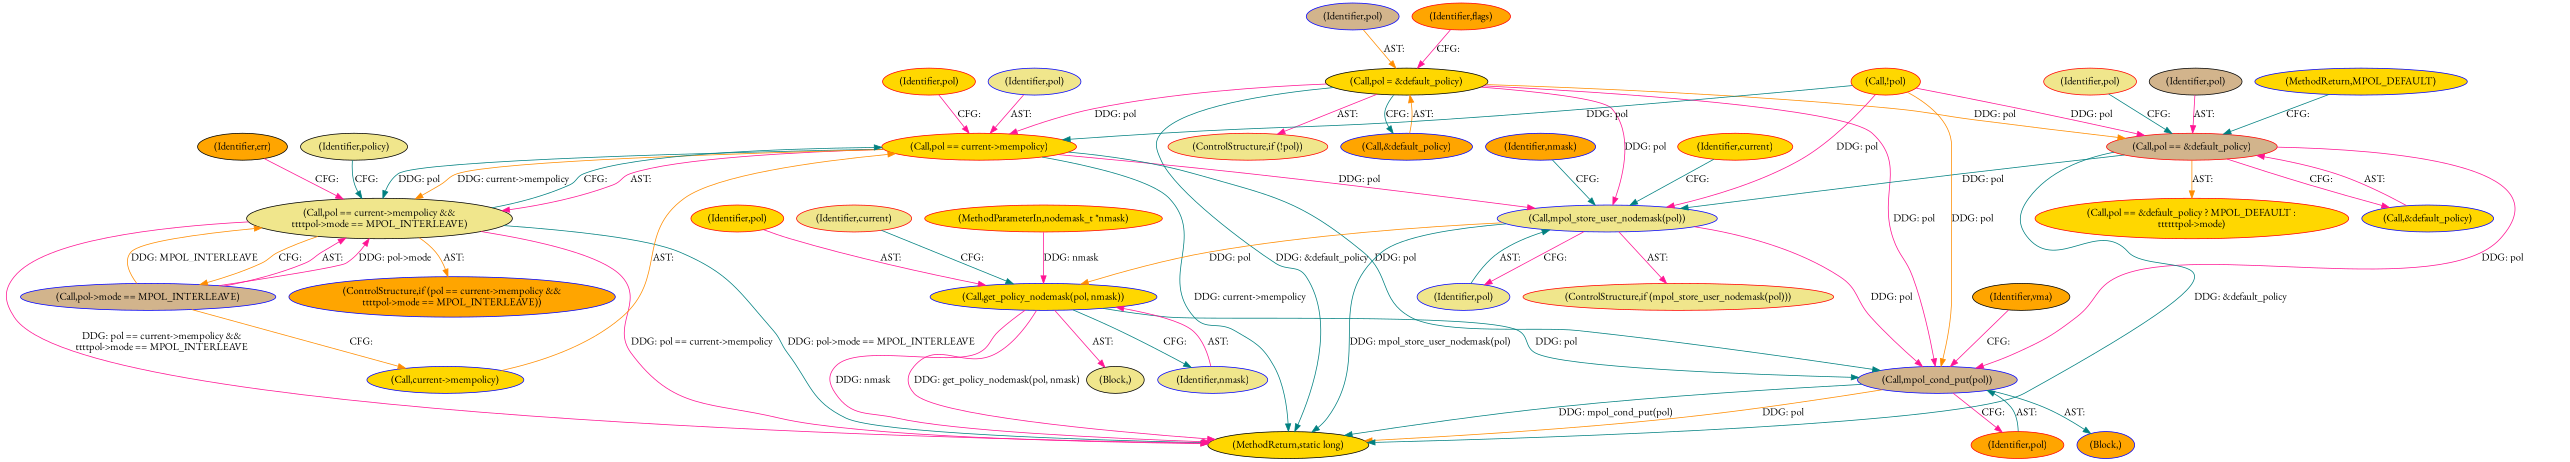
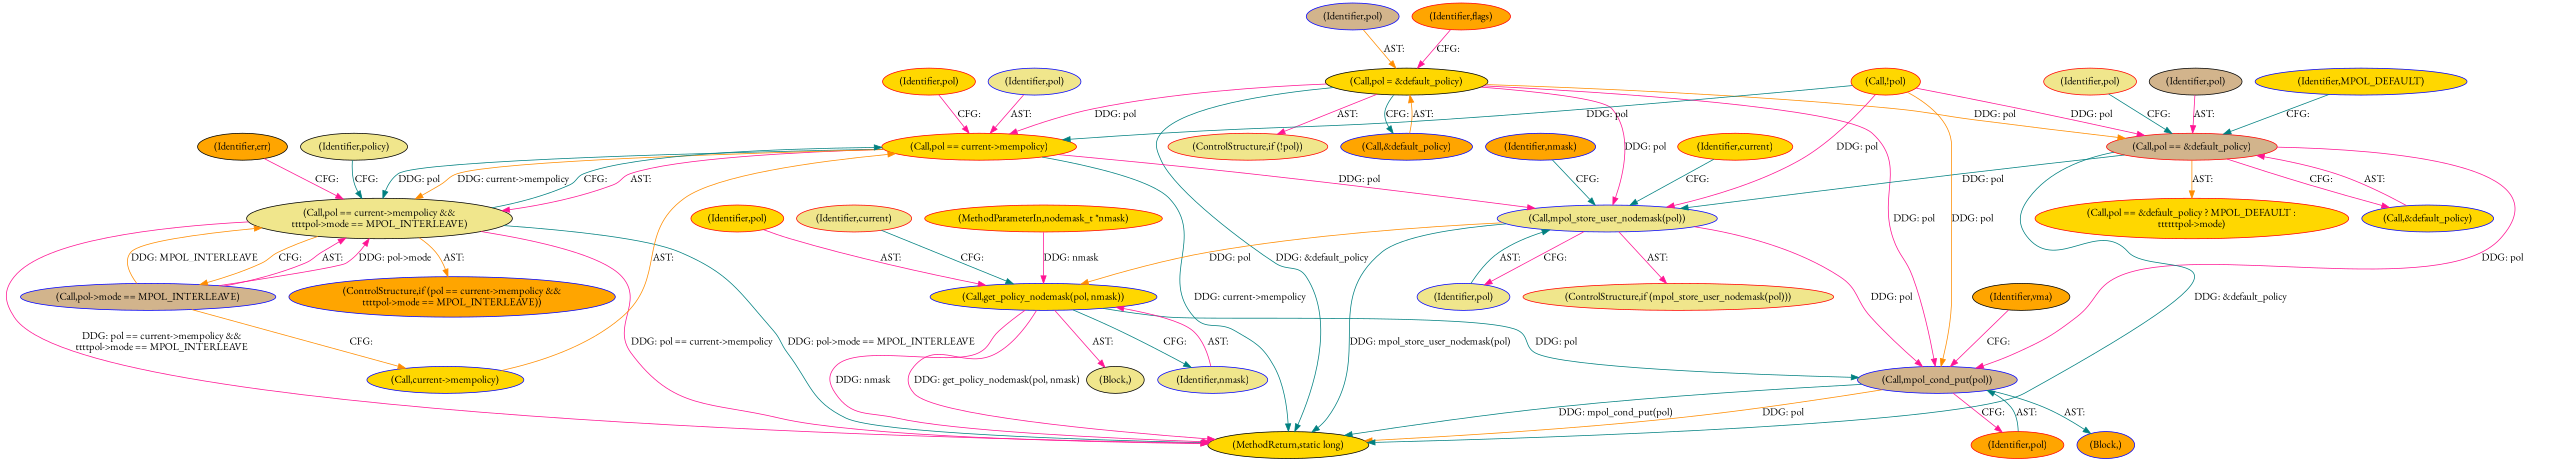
node "(MethodReturn,MPOL_DEFAULT)": label "(MethodReturn,MPOL_DEFAULT)" -> "(Identifier,MPOL_DEFAULT)"
edge "(Call,pol == current->mempolicy)" -> "(Call,mpol_cond_put(pol))": removed, label "DDG: pol"
